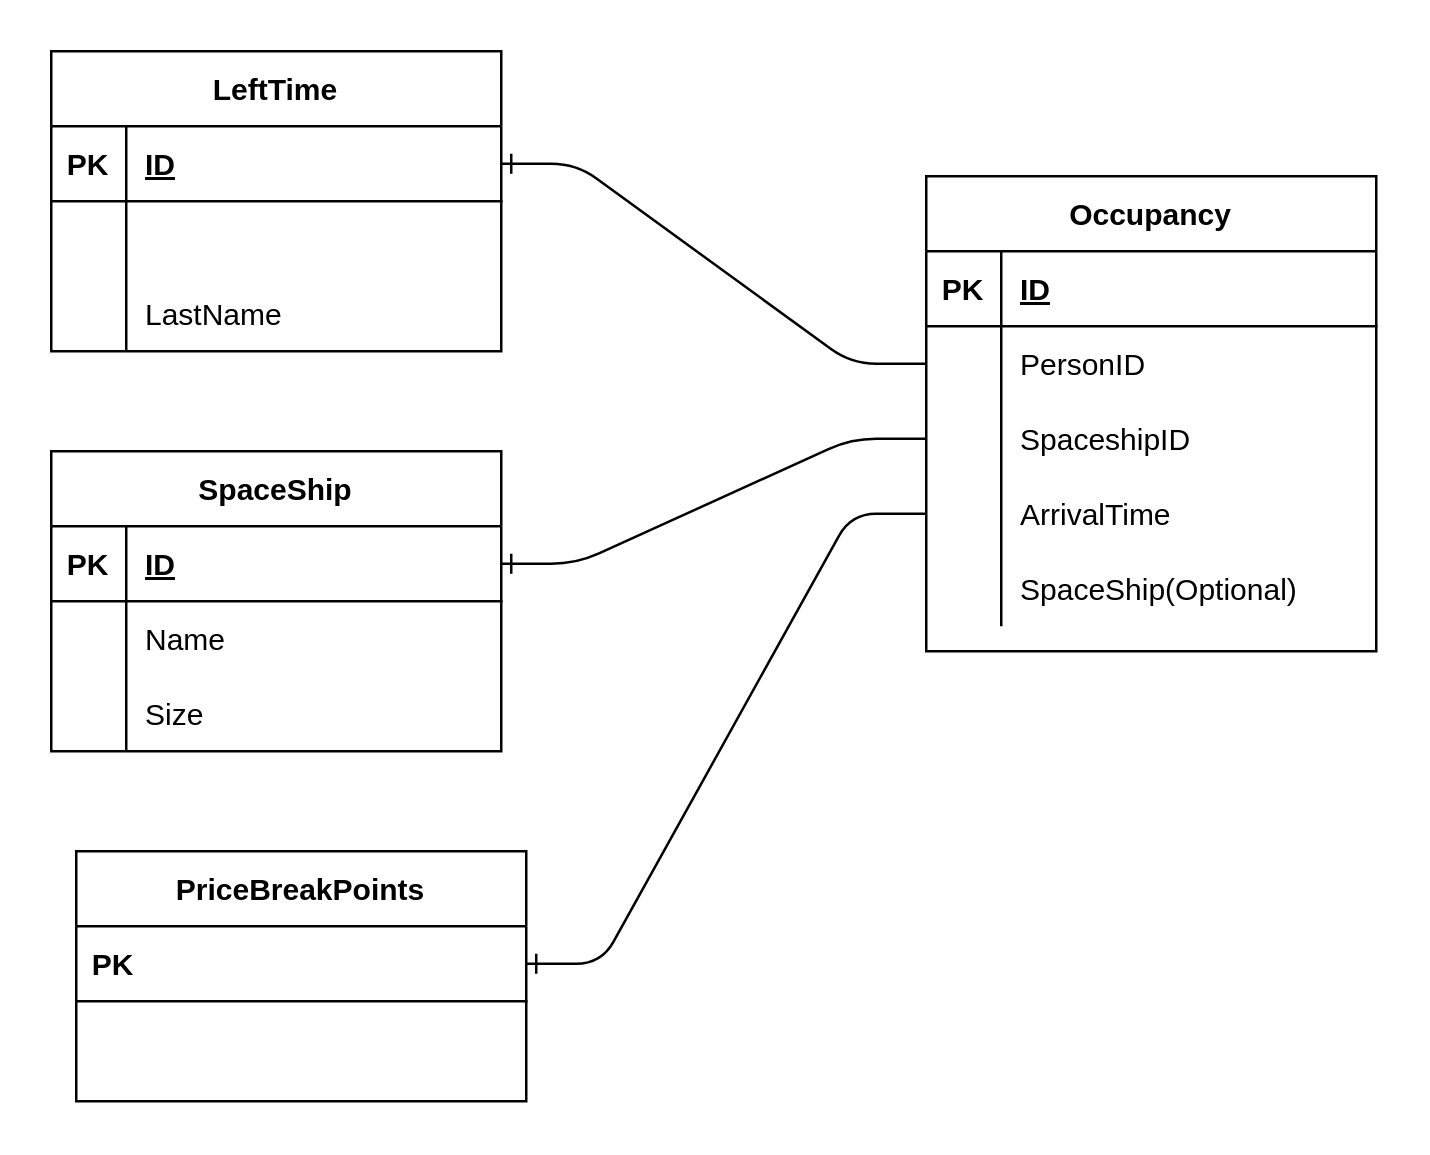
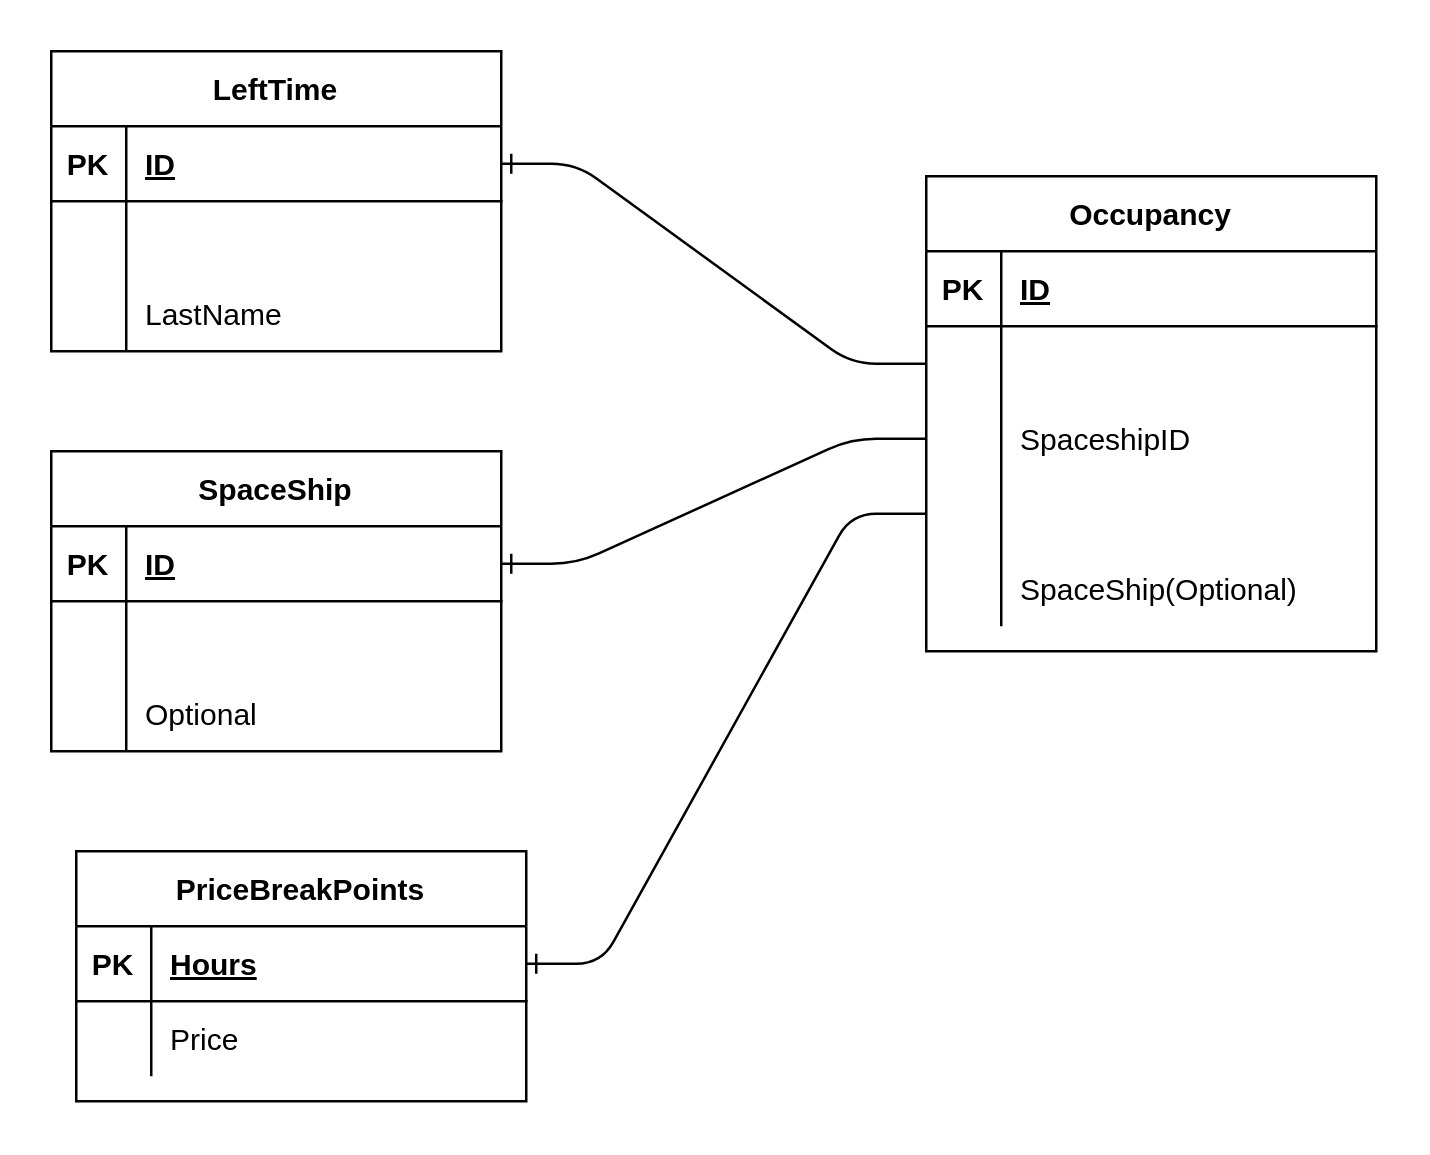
node "PersonID": removed
node "ArrivalTime": removed
node "Name": removed
node "Size": label "Size" -> "Optional"
node "Hours": added
node "Price": added
